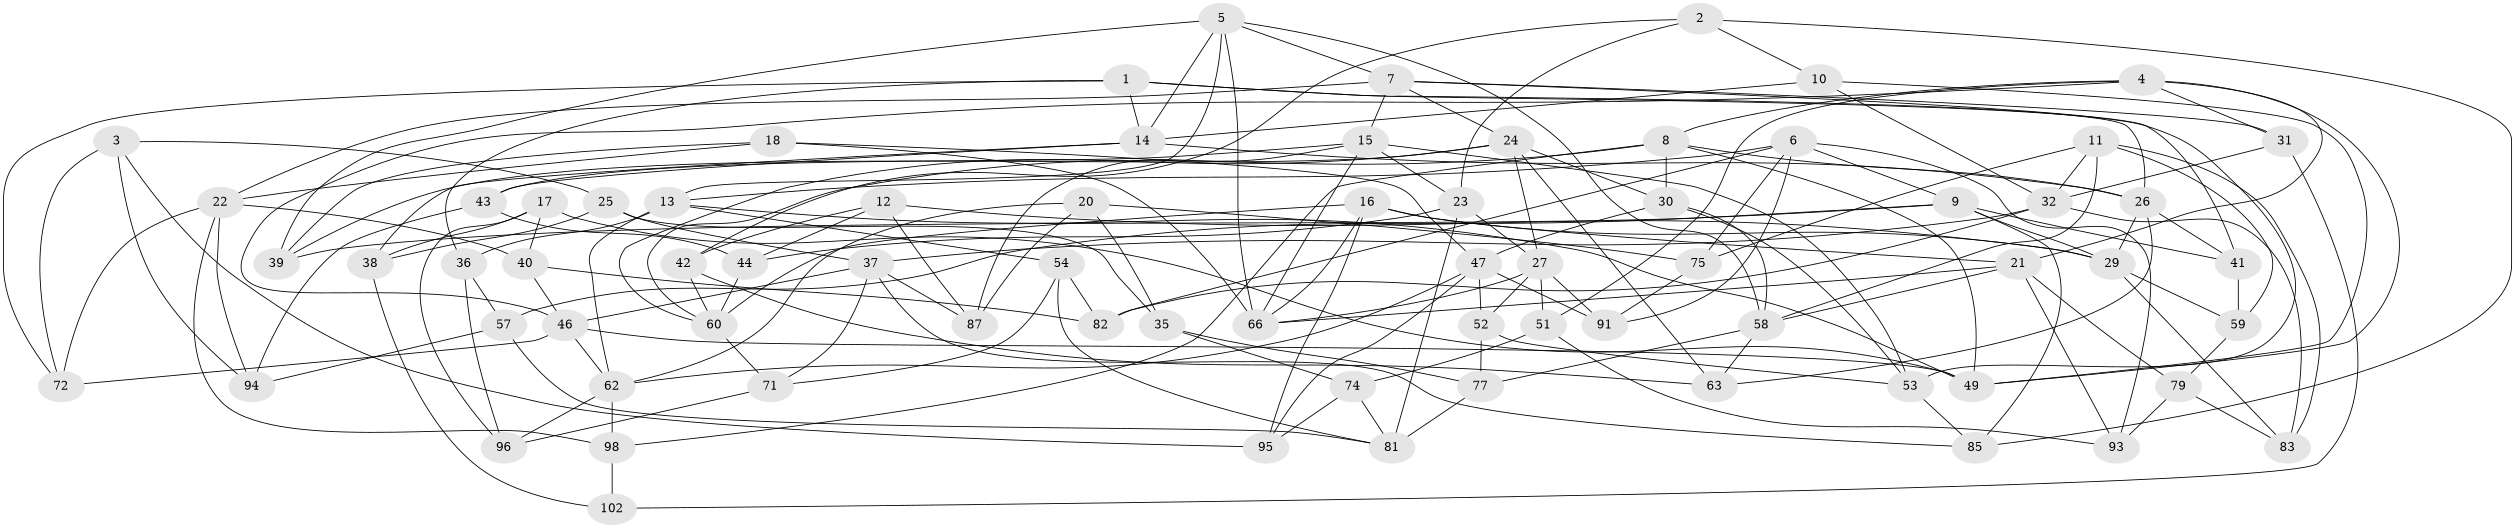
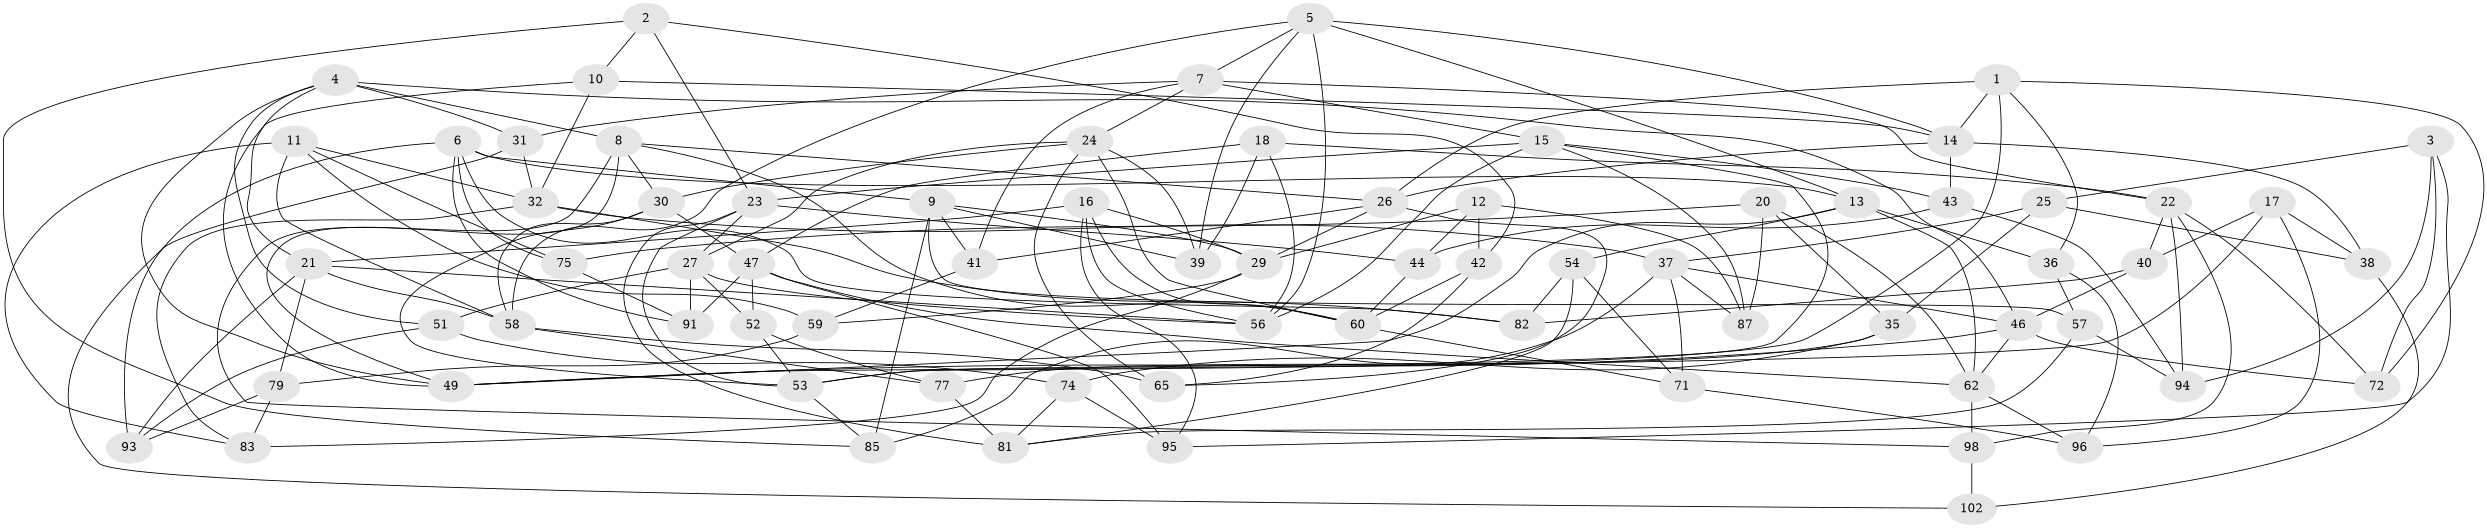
edge "23" -- "53": added
node "66": label "66" -> "56"
node "63": label "63" -> "65"
